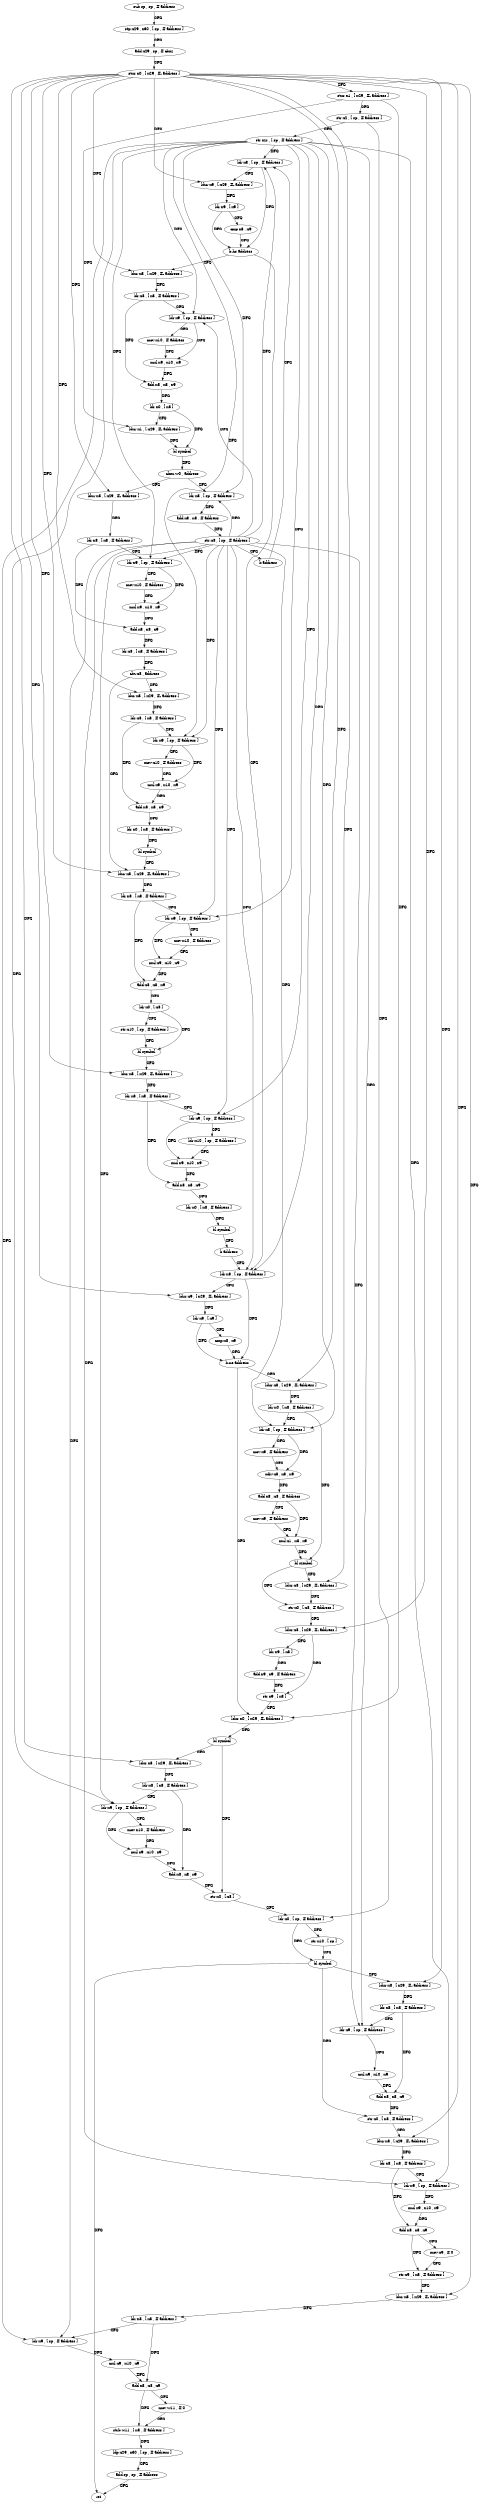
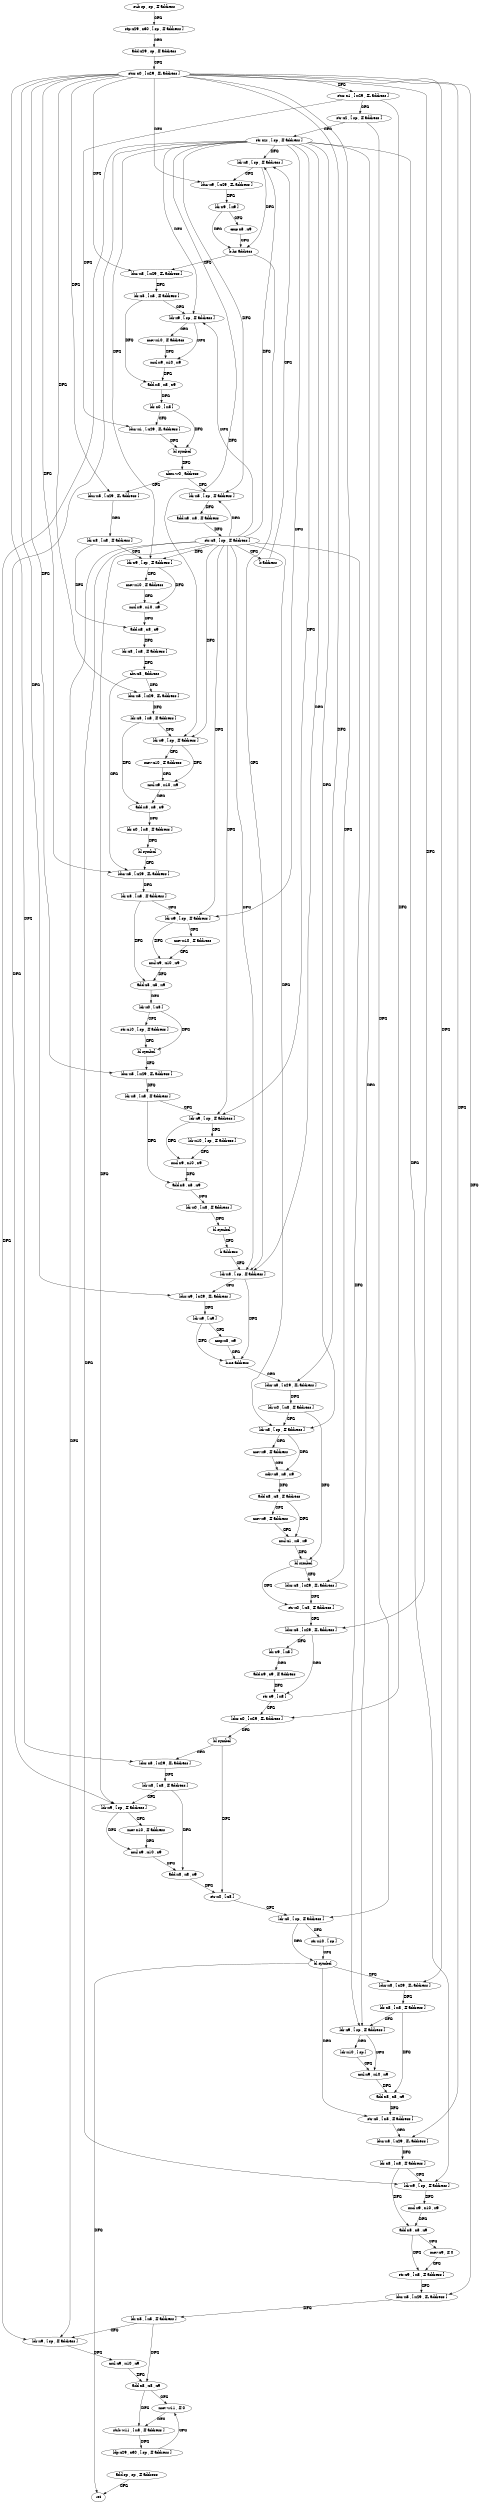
node "add x29 , sp , # cbnz": label "add x29 , sp , # cbnz" -> "add x29 , sp , # address"
edge "b.ne address" -> "ldur x0 , [ x29 , #- address ]": removed, label "CFG"
node "ldr x10 , [ sp ]": added
edge "mov w11 , # 0" -> "strb w11 , [ x8 , # address ]": label "CFG" -> "DFG"
edge "ldp x29 , x30 , [ sp , # address ]" -> "add sp , sp , # address": now "ldp x29 , x30 , [ sp , # address ]" -> "mov w11 , # 0"
